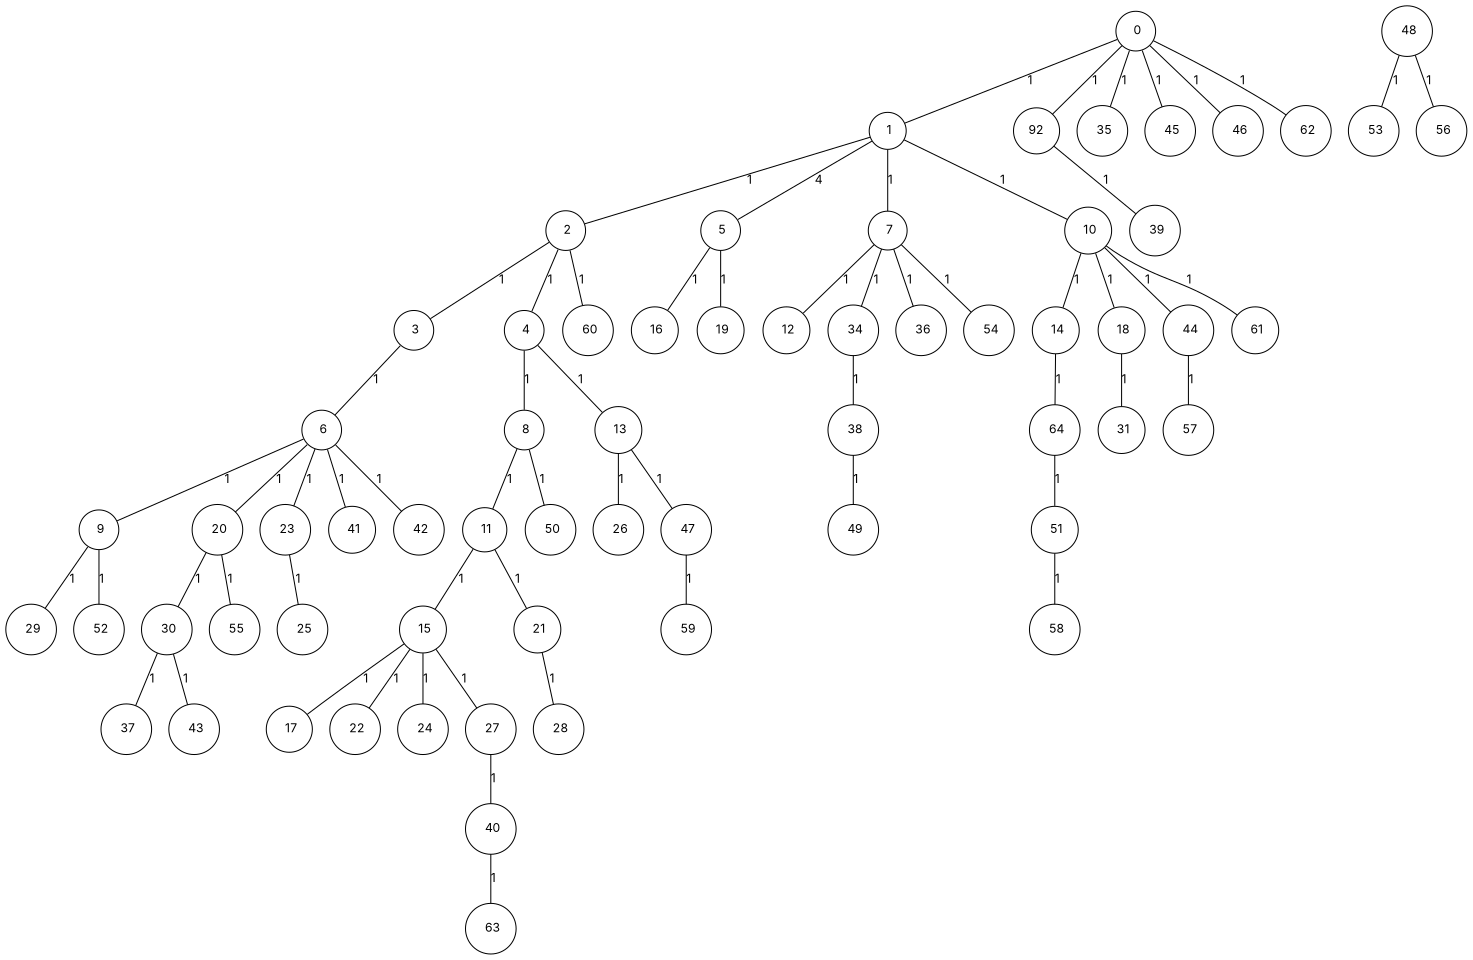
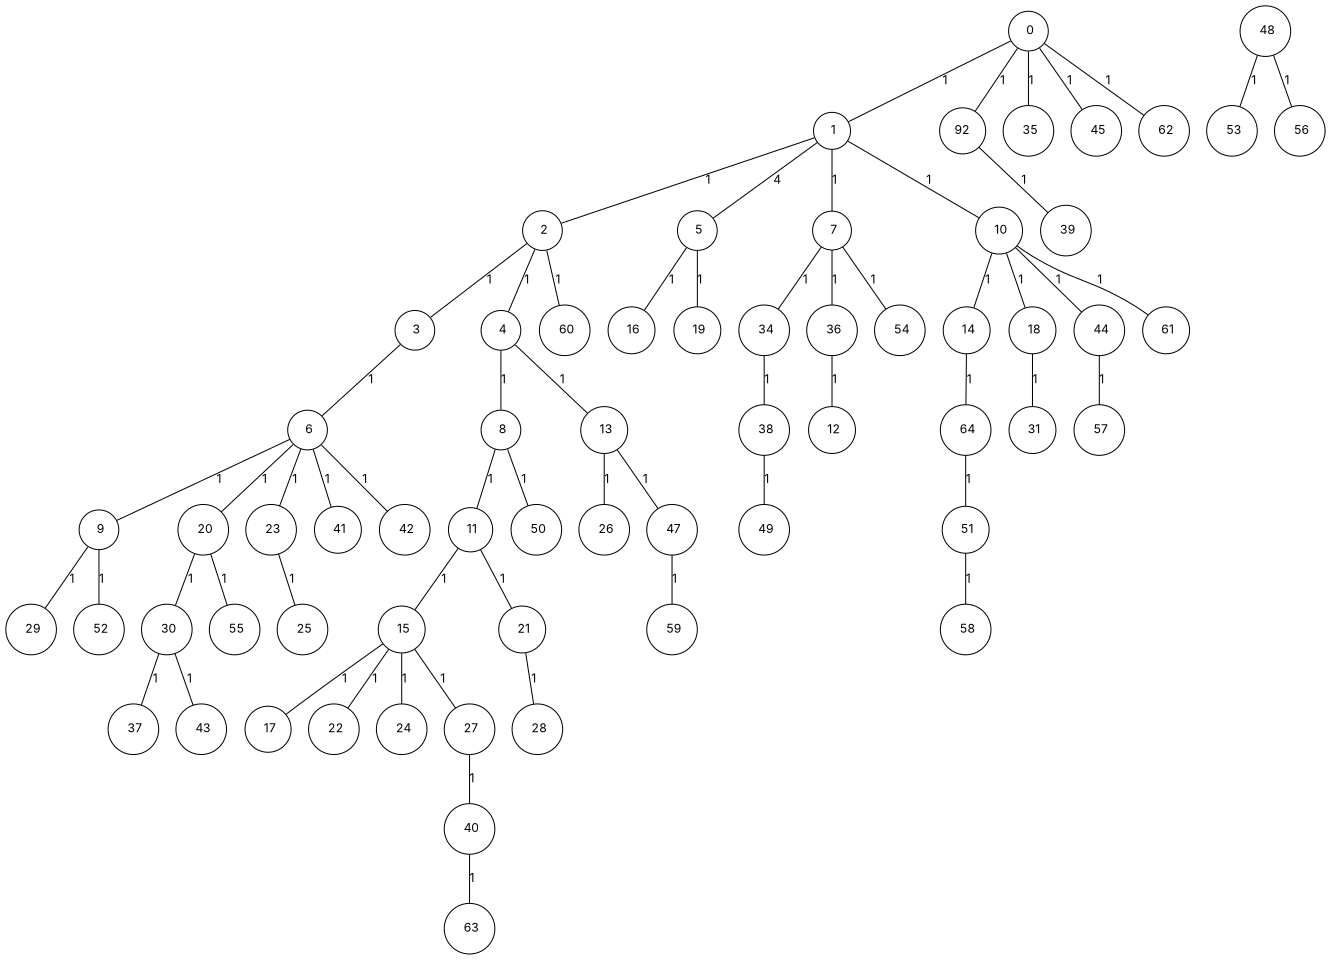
node "46": removed
edge "7" -- "12": now "36" -- "12"
